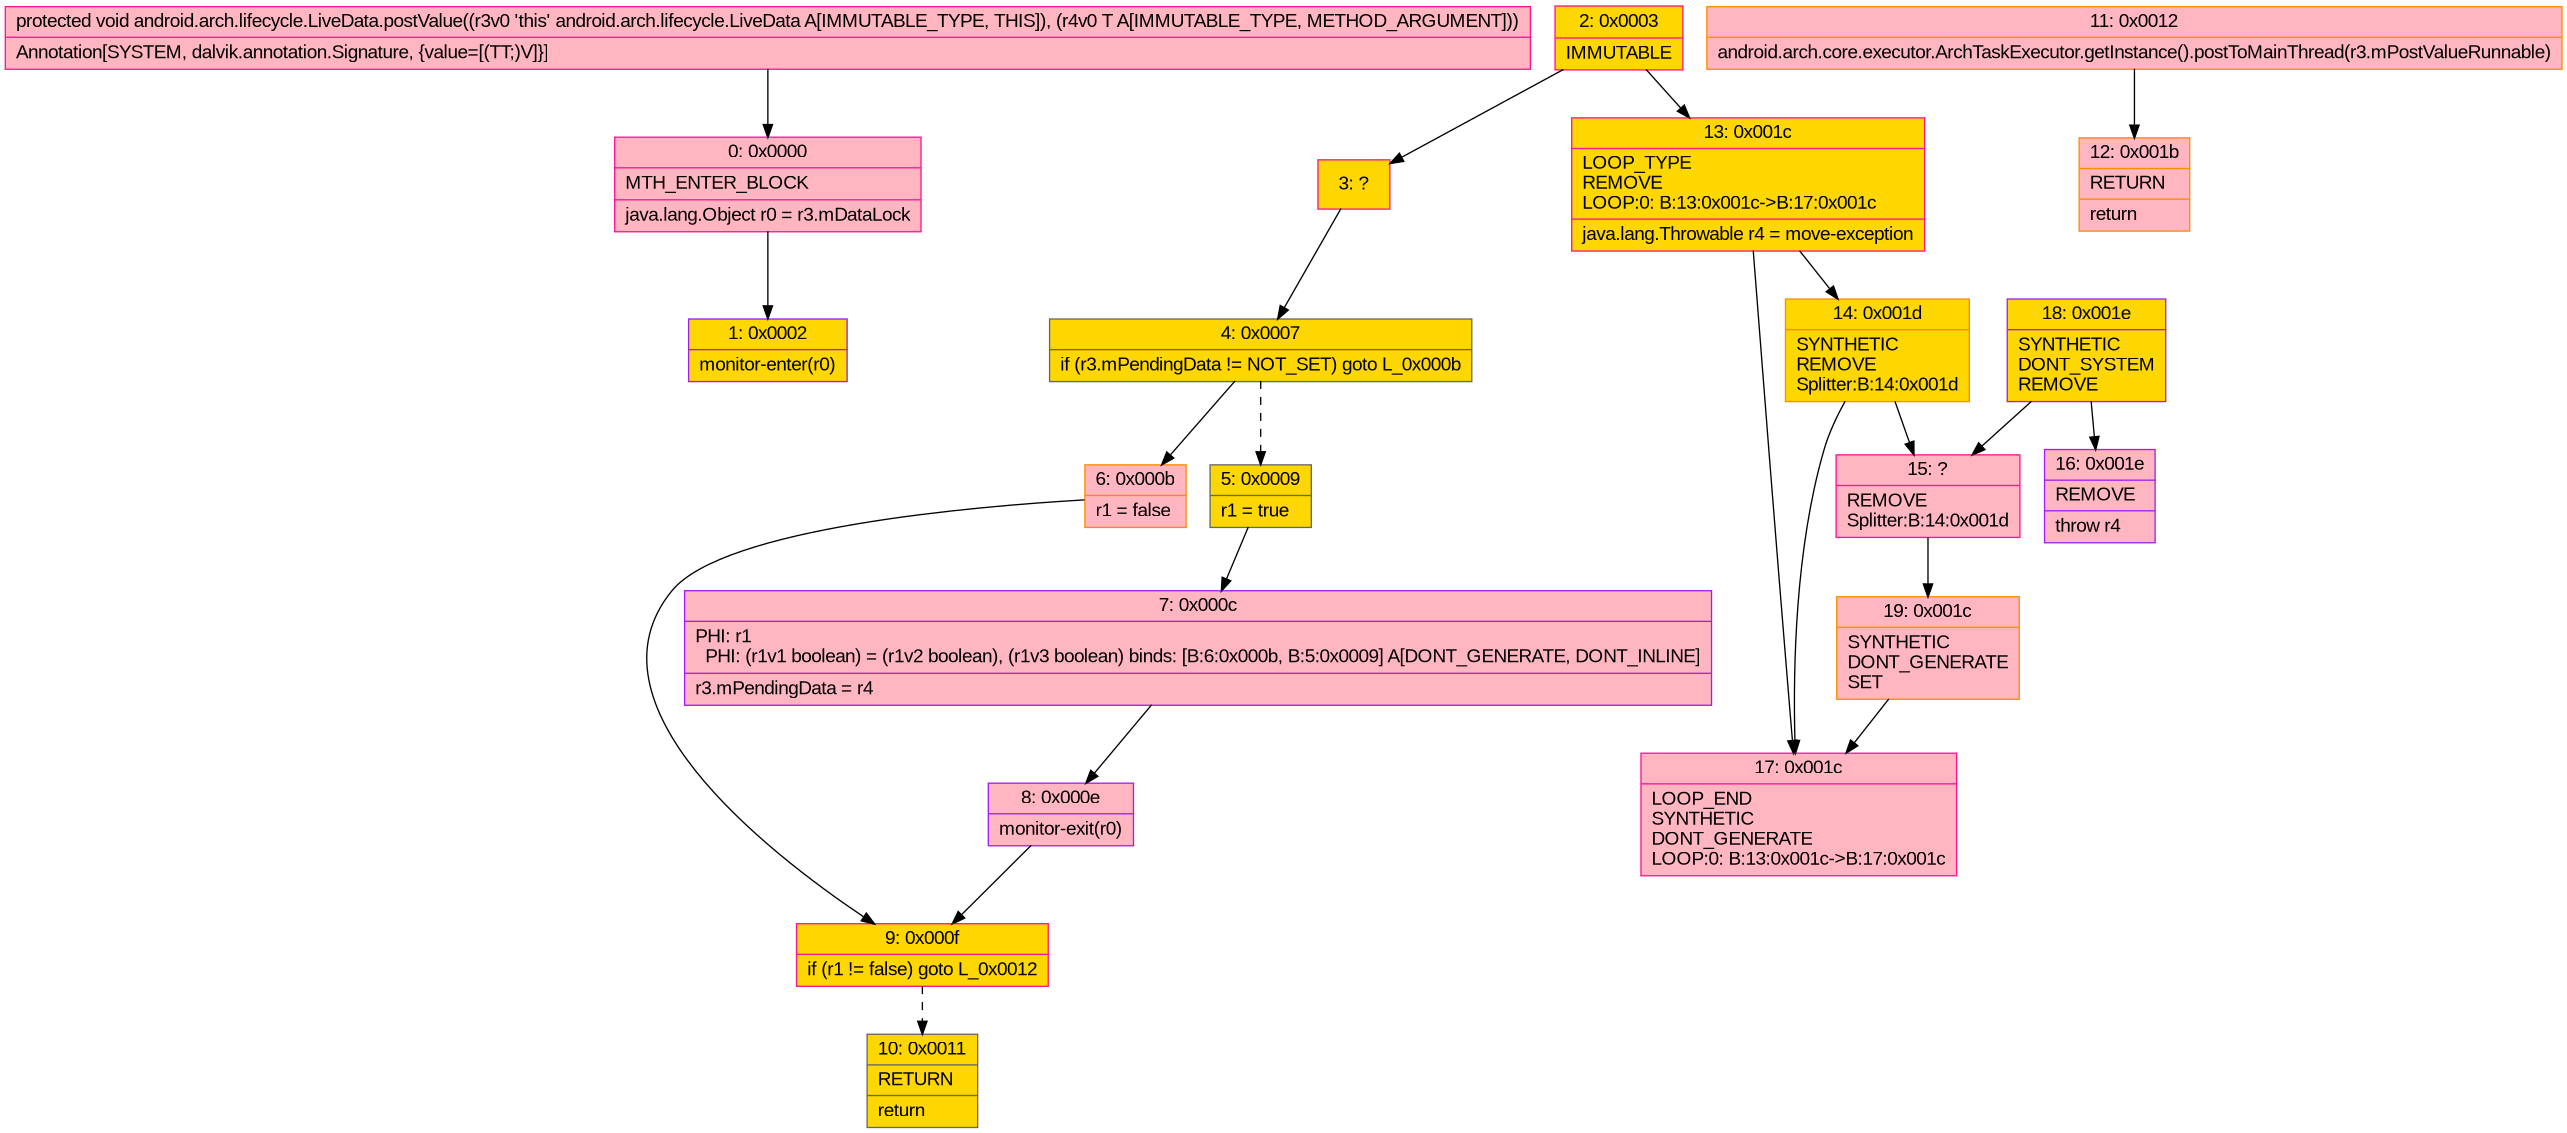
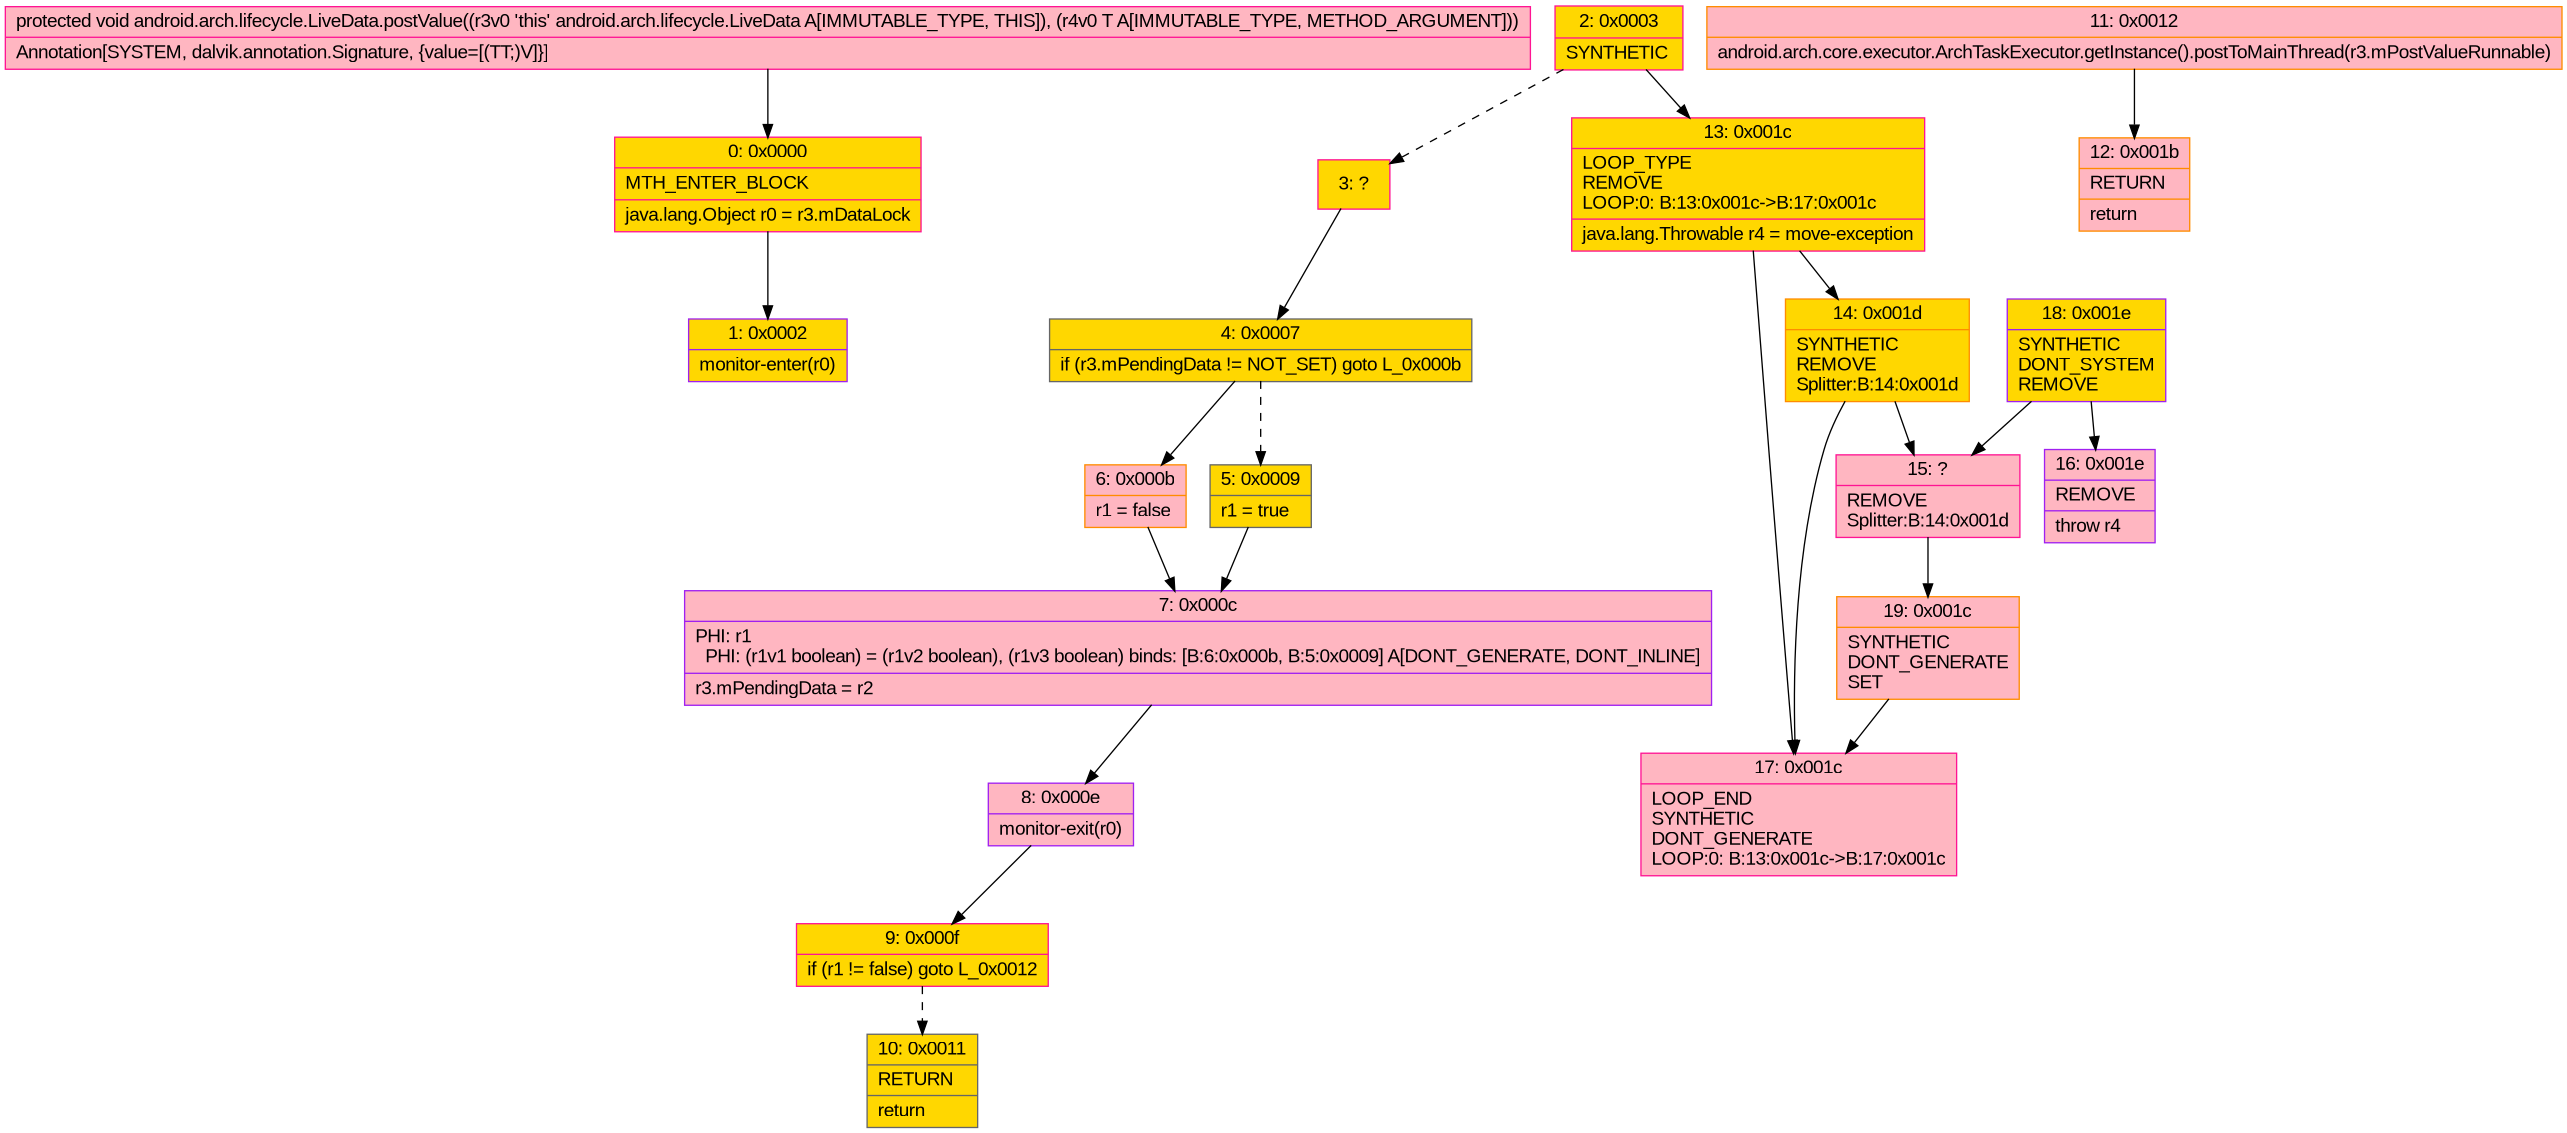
node "2: 0x0003": text "IMMUTABLE" -> "SYNTHETIC"
edge "2: 0x0003" -> "3: ?": style solid -> dashed
node "0: 0x0000": fillcolor lightpink -> gold
edge "6: 0x000b" -> "9: 0x000f": now "6: 0x000b" -> "7: 0x000c"
node "7: 0x000c": text "r3.mPendingData = r4" -> "r3.mPendingData = r2"
